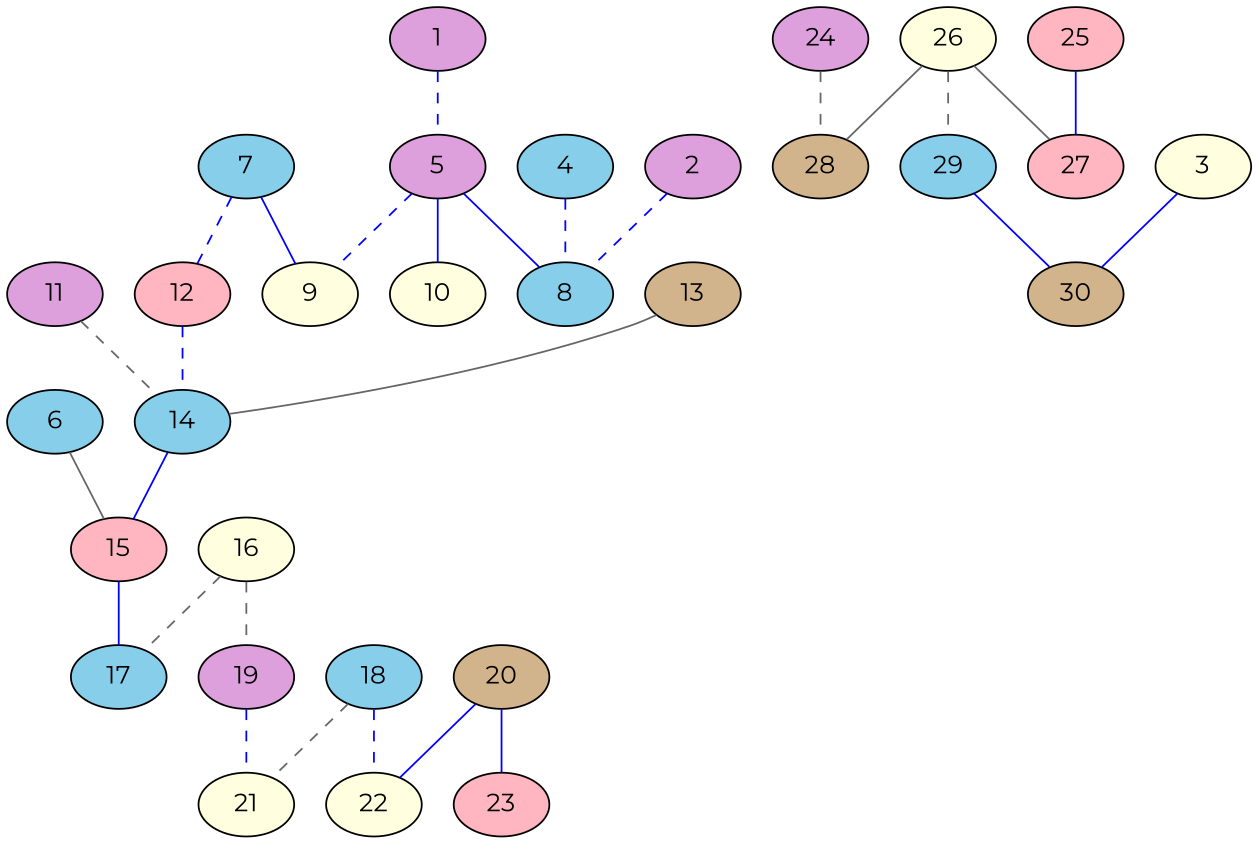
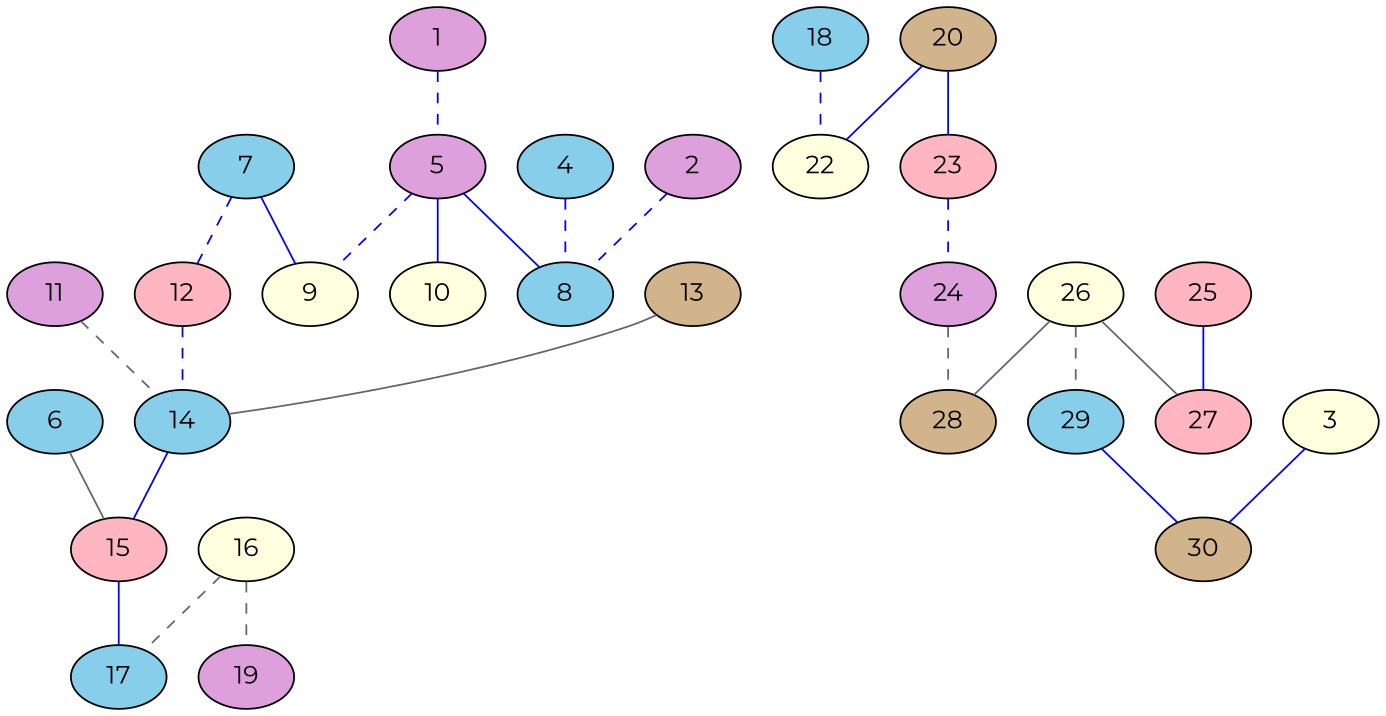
edge "23" -- "24": added
node "21": removed
